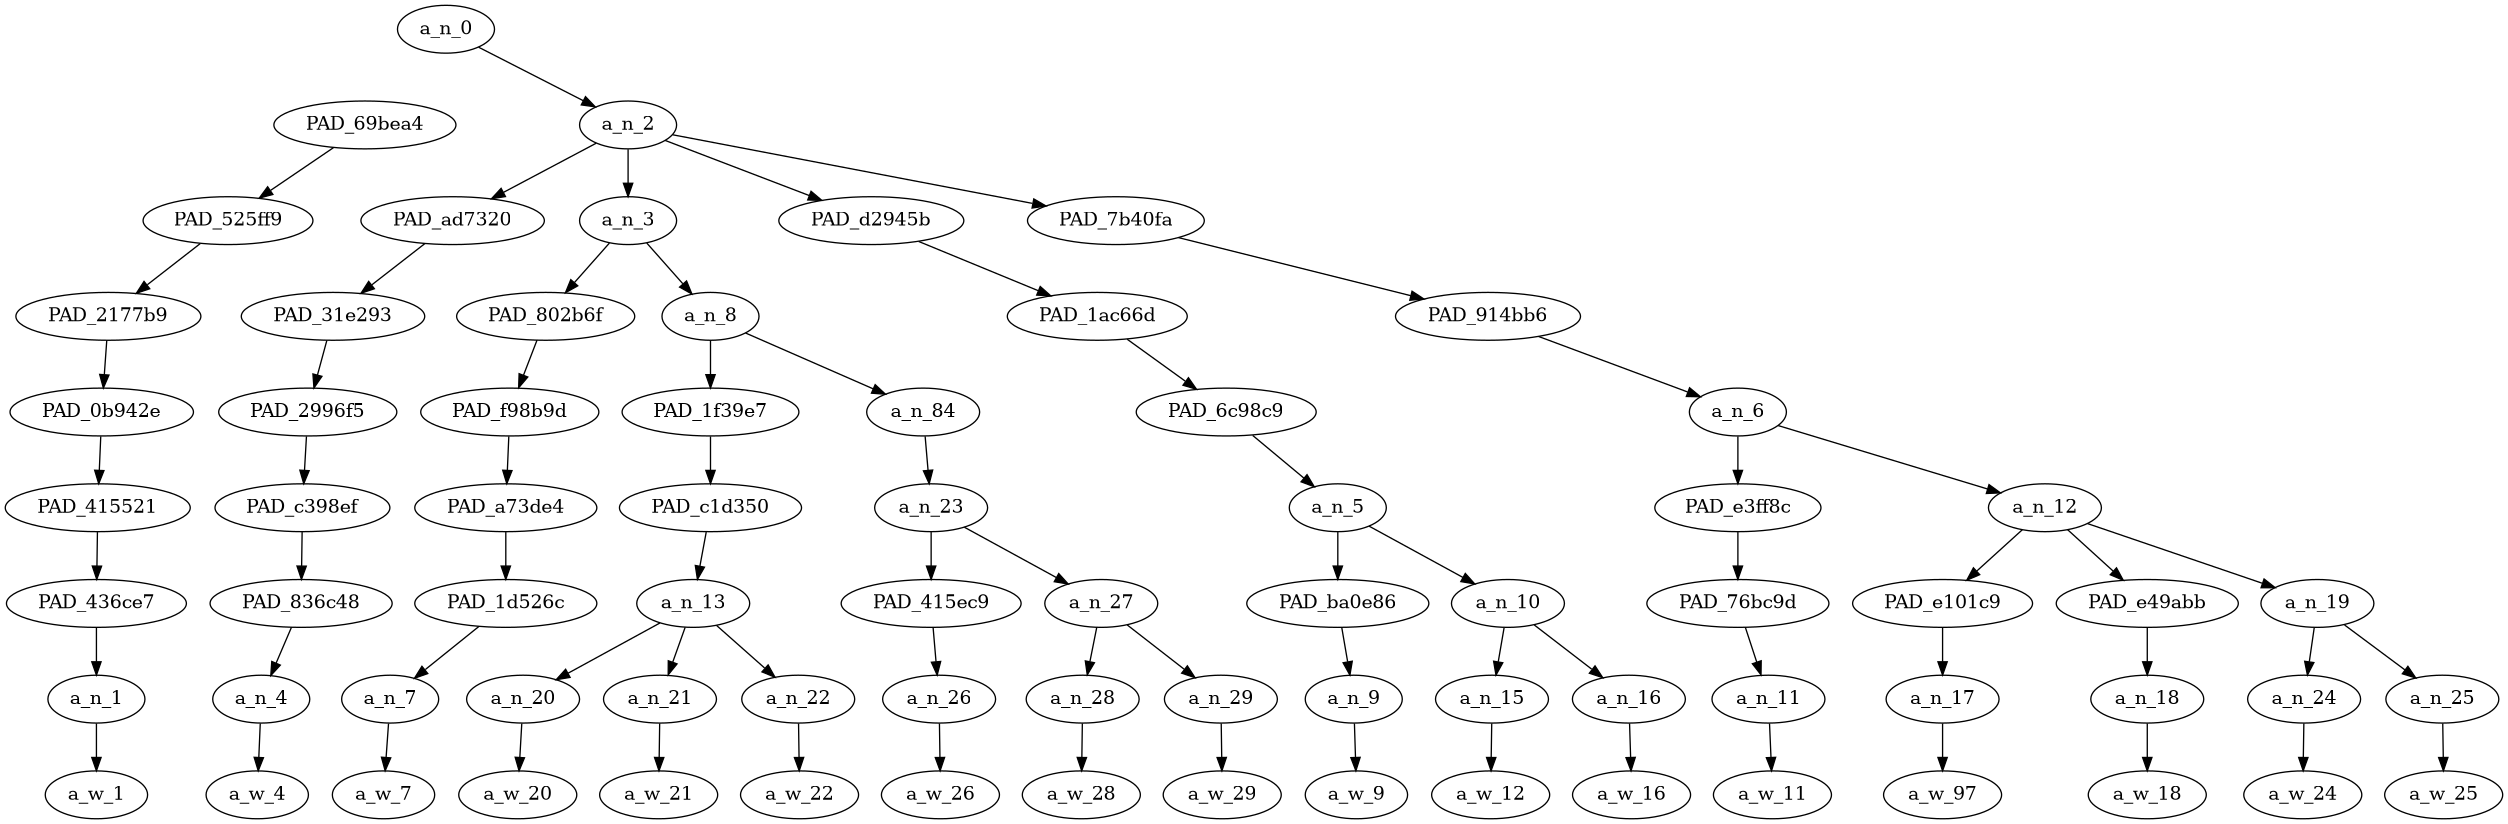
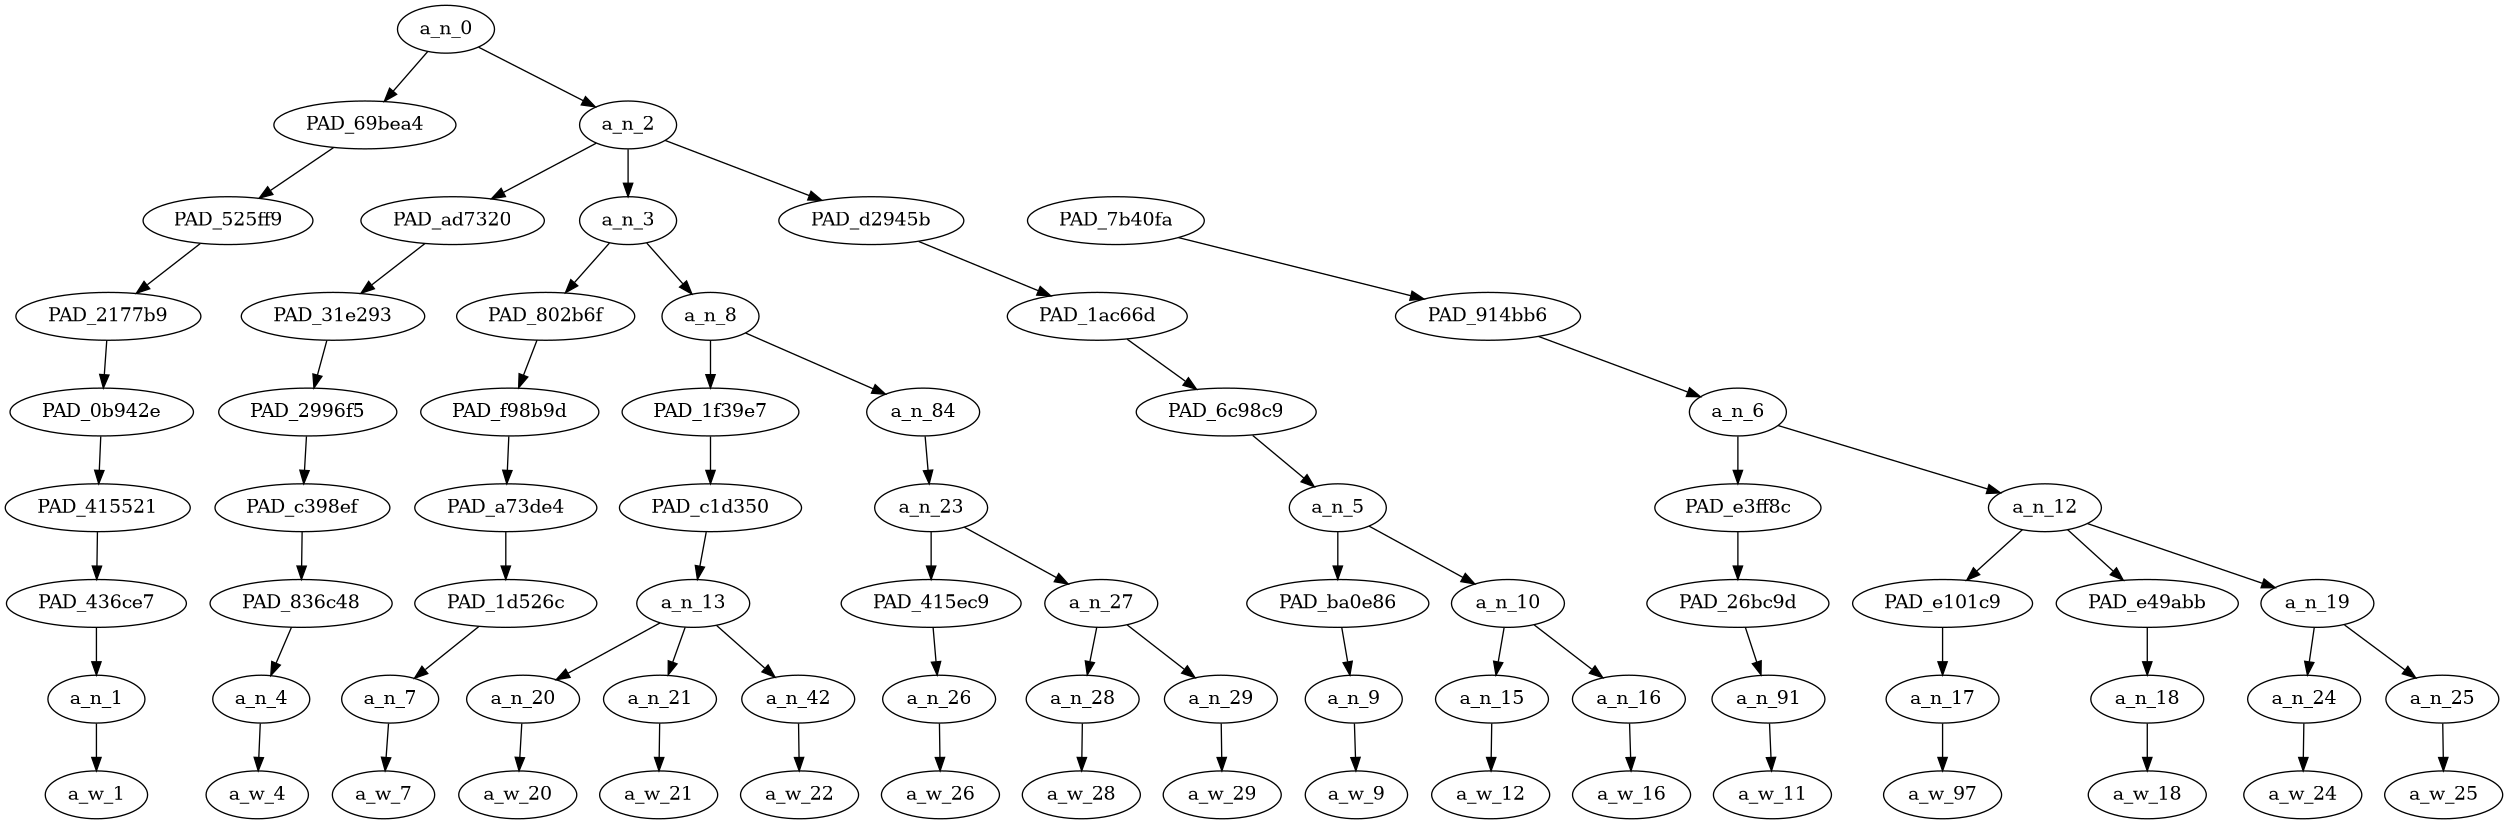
edge "a_n_0" -> "PAD_69bea4": added
edge "a_n_2" -> "PAD_7b40fa": removed
node "PAD_76bc9d": label "PAD_76bc9d" -> "PAD_26bc9d"
node "a_n_22": label "a_n_22" -> "a_n_42"
node "a_n_11": label "a_n_11" -> "a_n_91"
